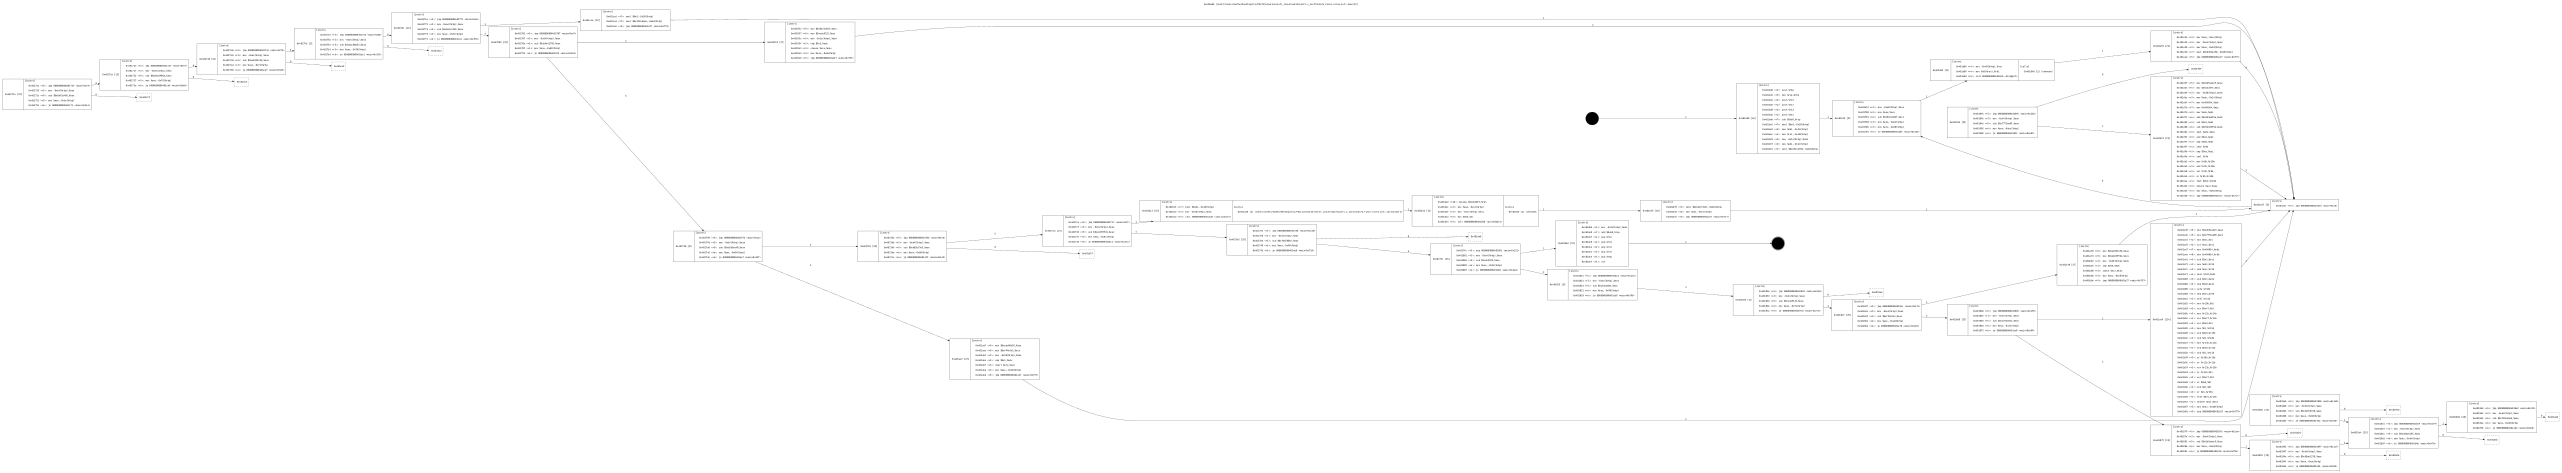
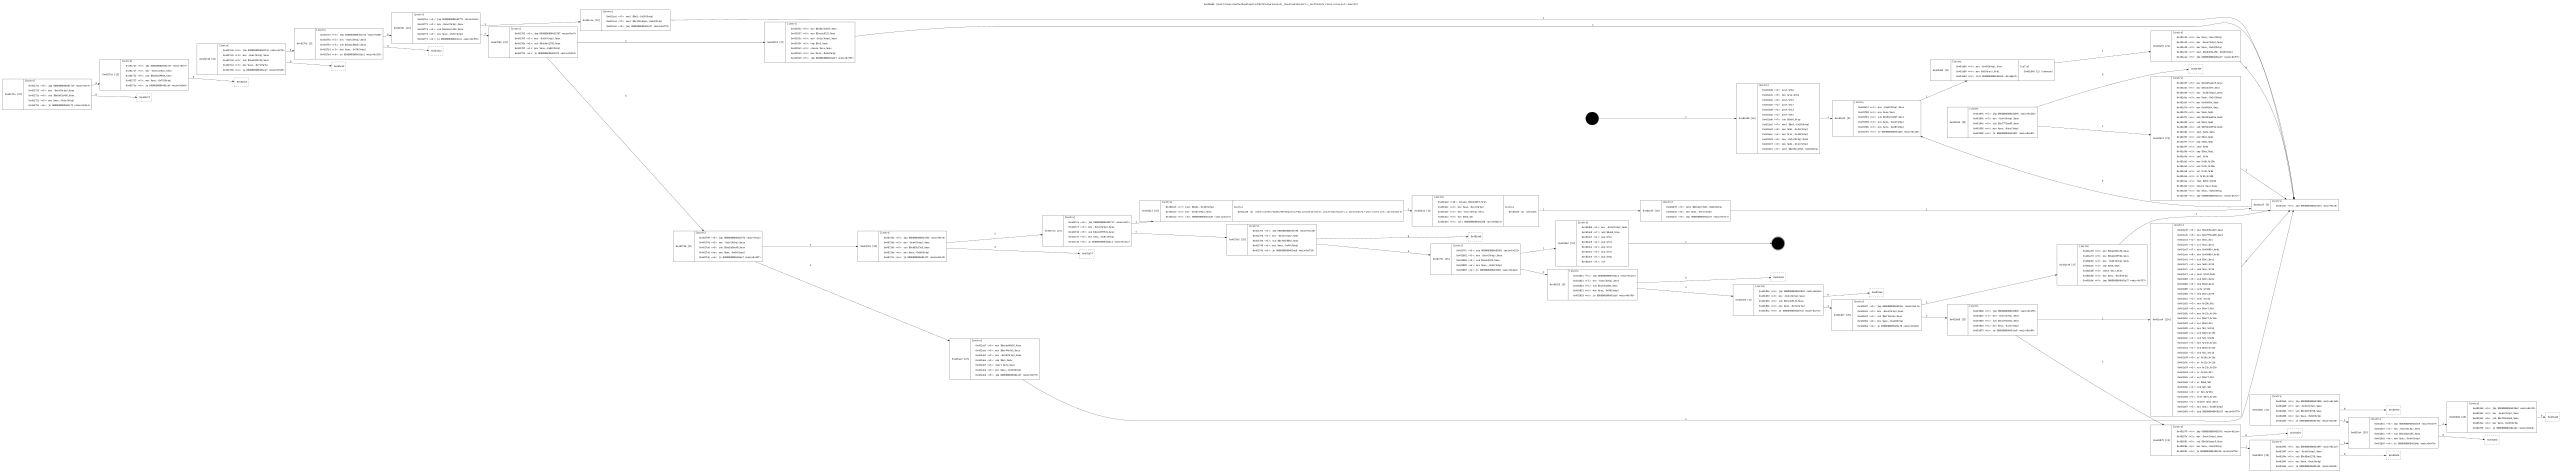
edge "0x40172a [22]" -> "0x401740 [22]": removed, label "8"
node "0x401c65": added
